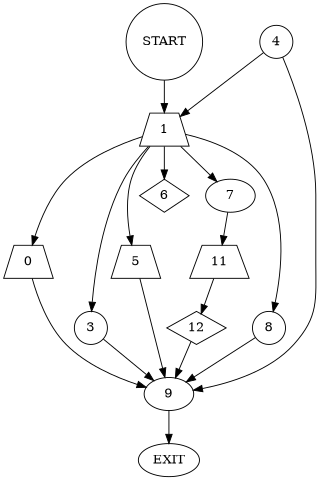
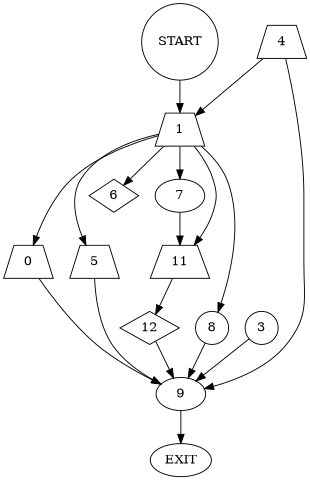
node "4": shape circle -> trapezium
edge "1" -> "3": now "1" -> "11"
